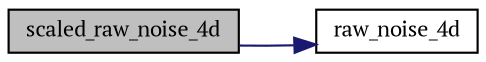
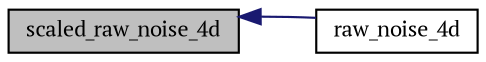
edge "scaled_raw_noise_4d" -> "raw_noise_4d": reversed
